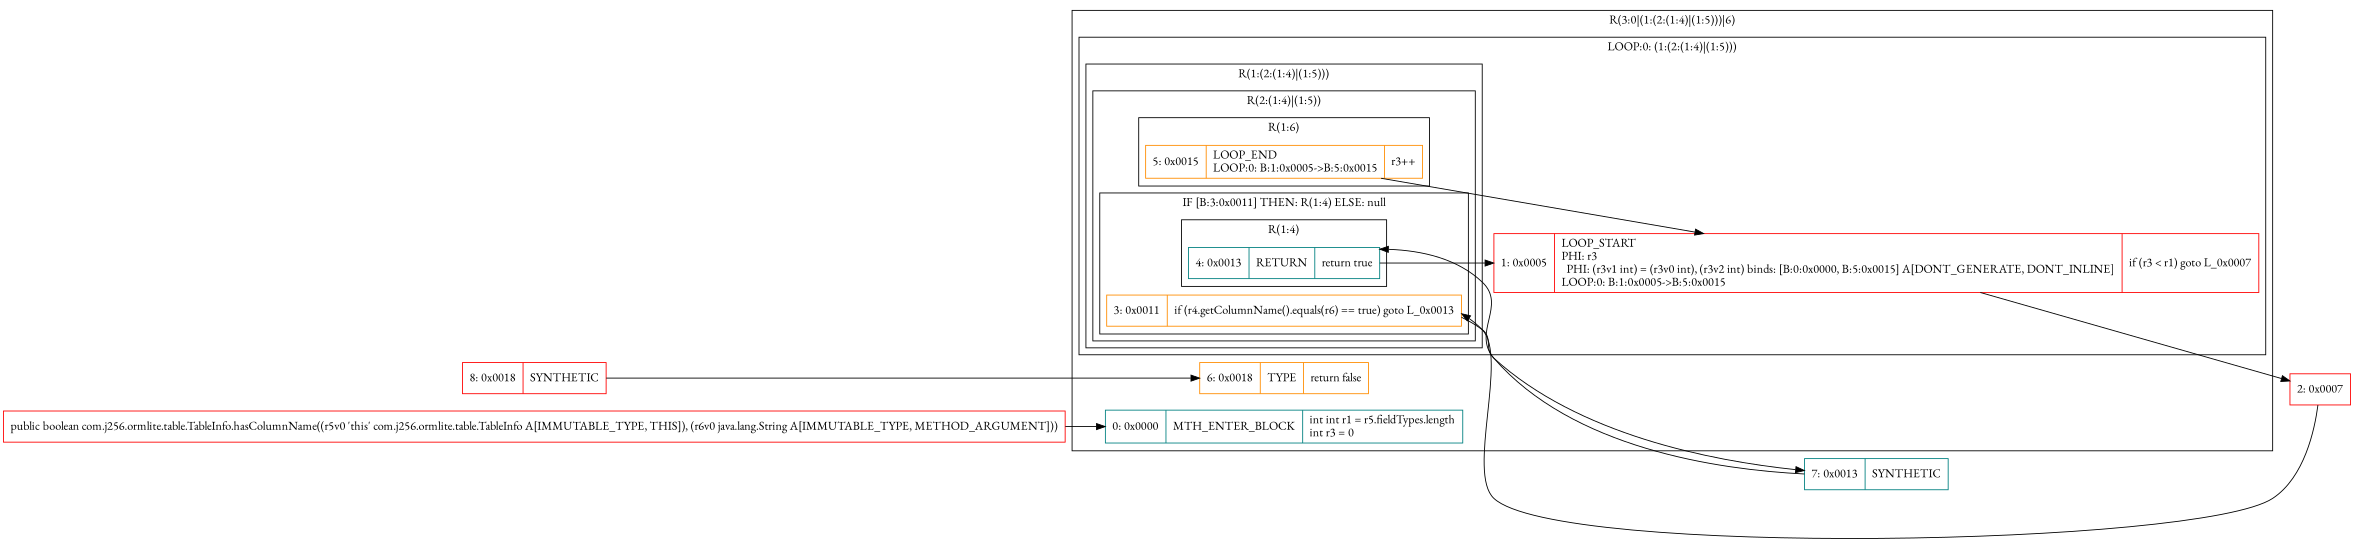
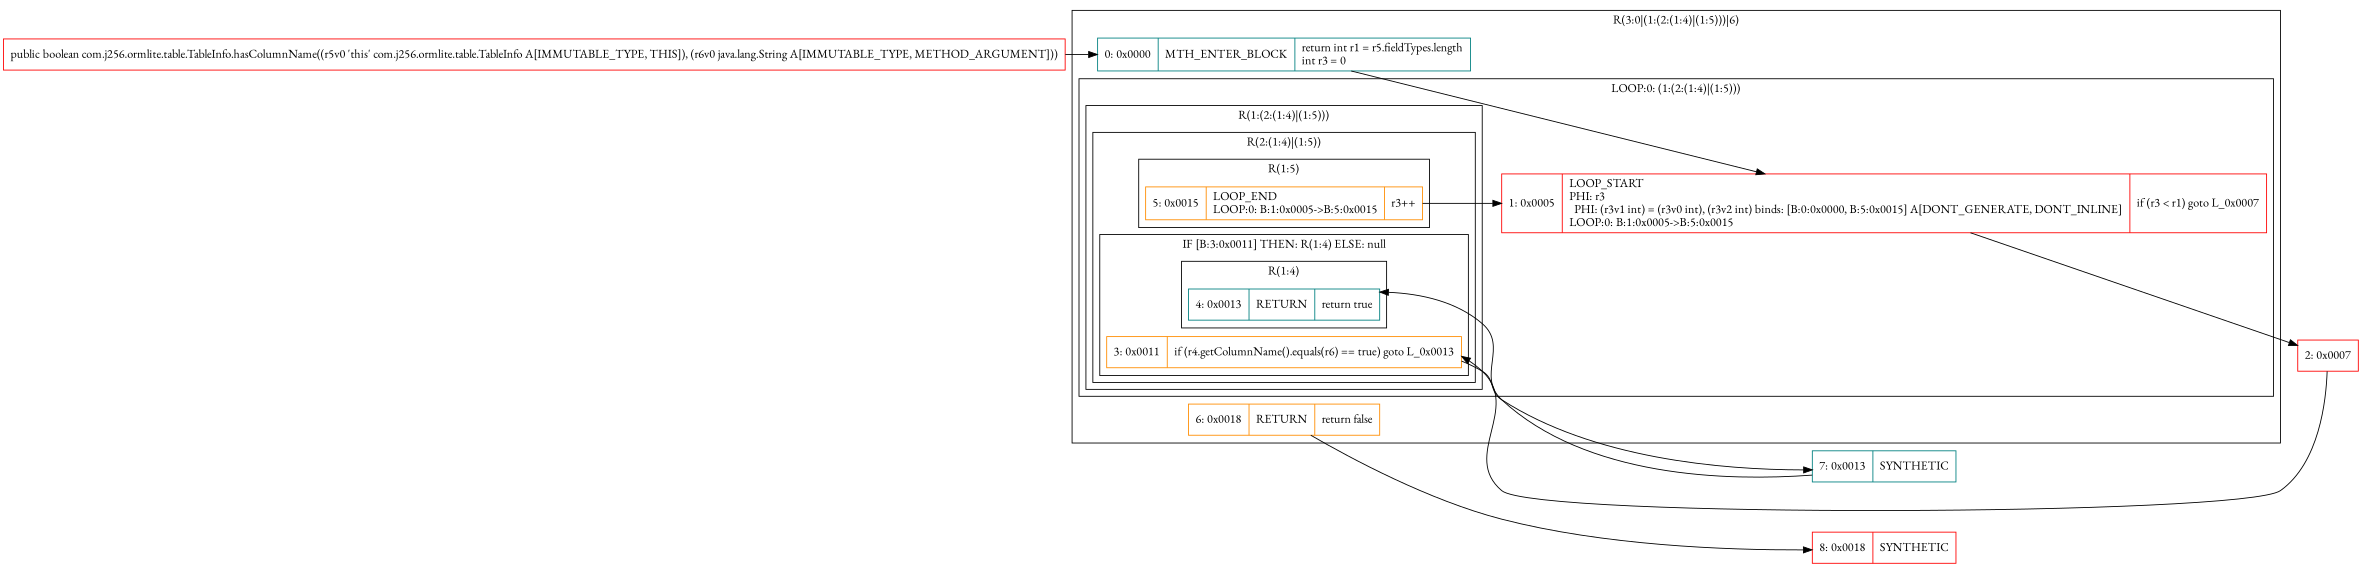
cluster "R(1:6)": label "R(1:6)" -> "R(1:5)"
edge "4: 0x0013" -> "1: 0x0005": now "0: 0x0000" -> "1: 0x0005"
edge "8: 0x0018" -> "6: 0x0018": reversed
node "6: 0x0018": text "TYPE" -> "RETURN"
node "0: 0x0000": text "int int r1 = r5.fieldTypes.length" -> "return int r1 = r5.fieldTypes.length"
